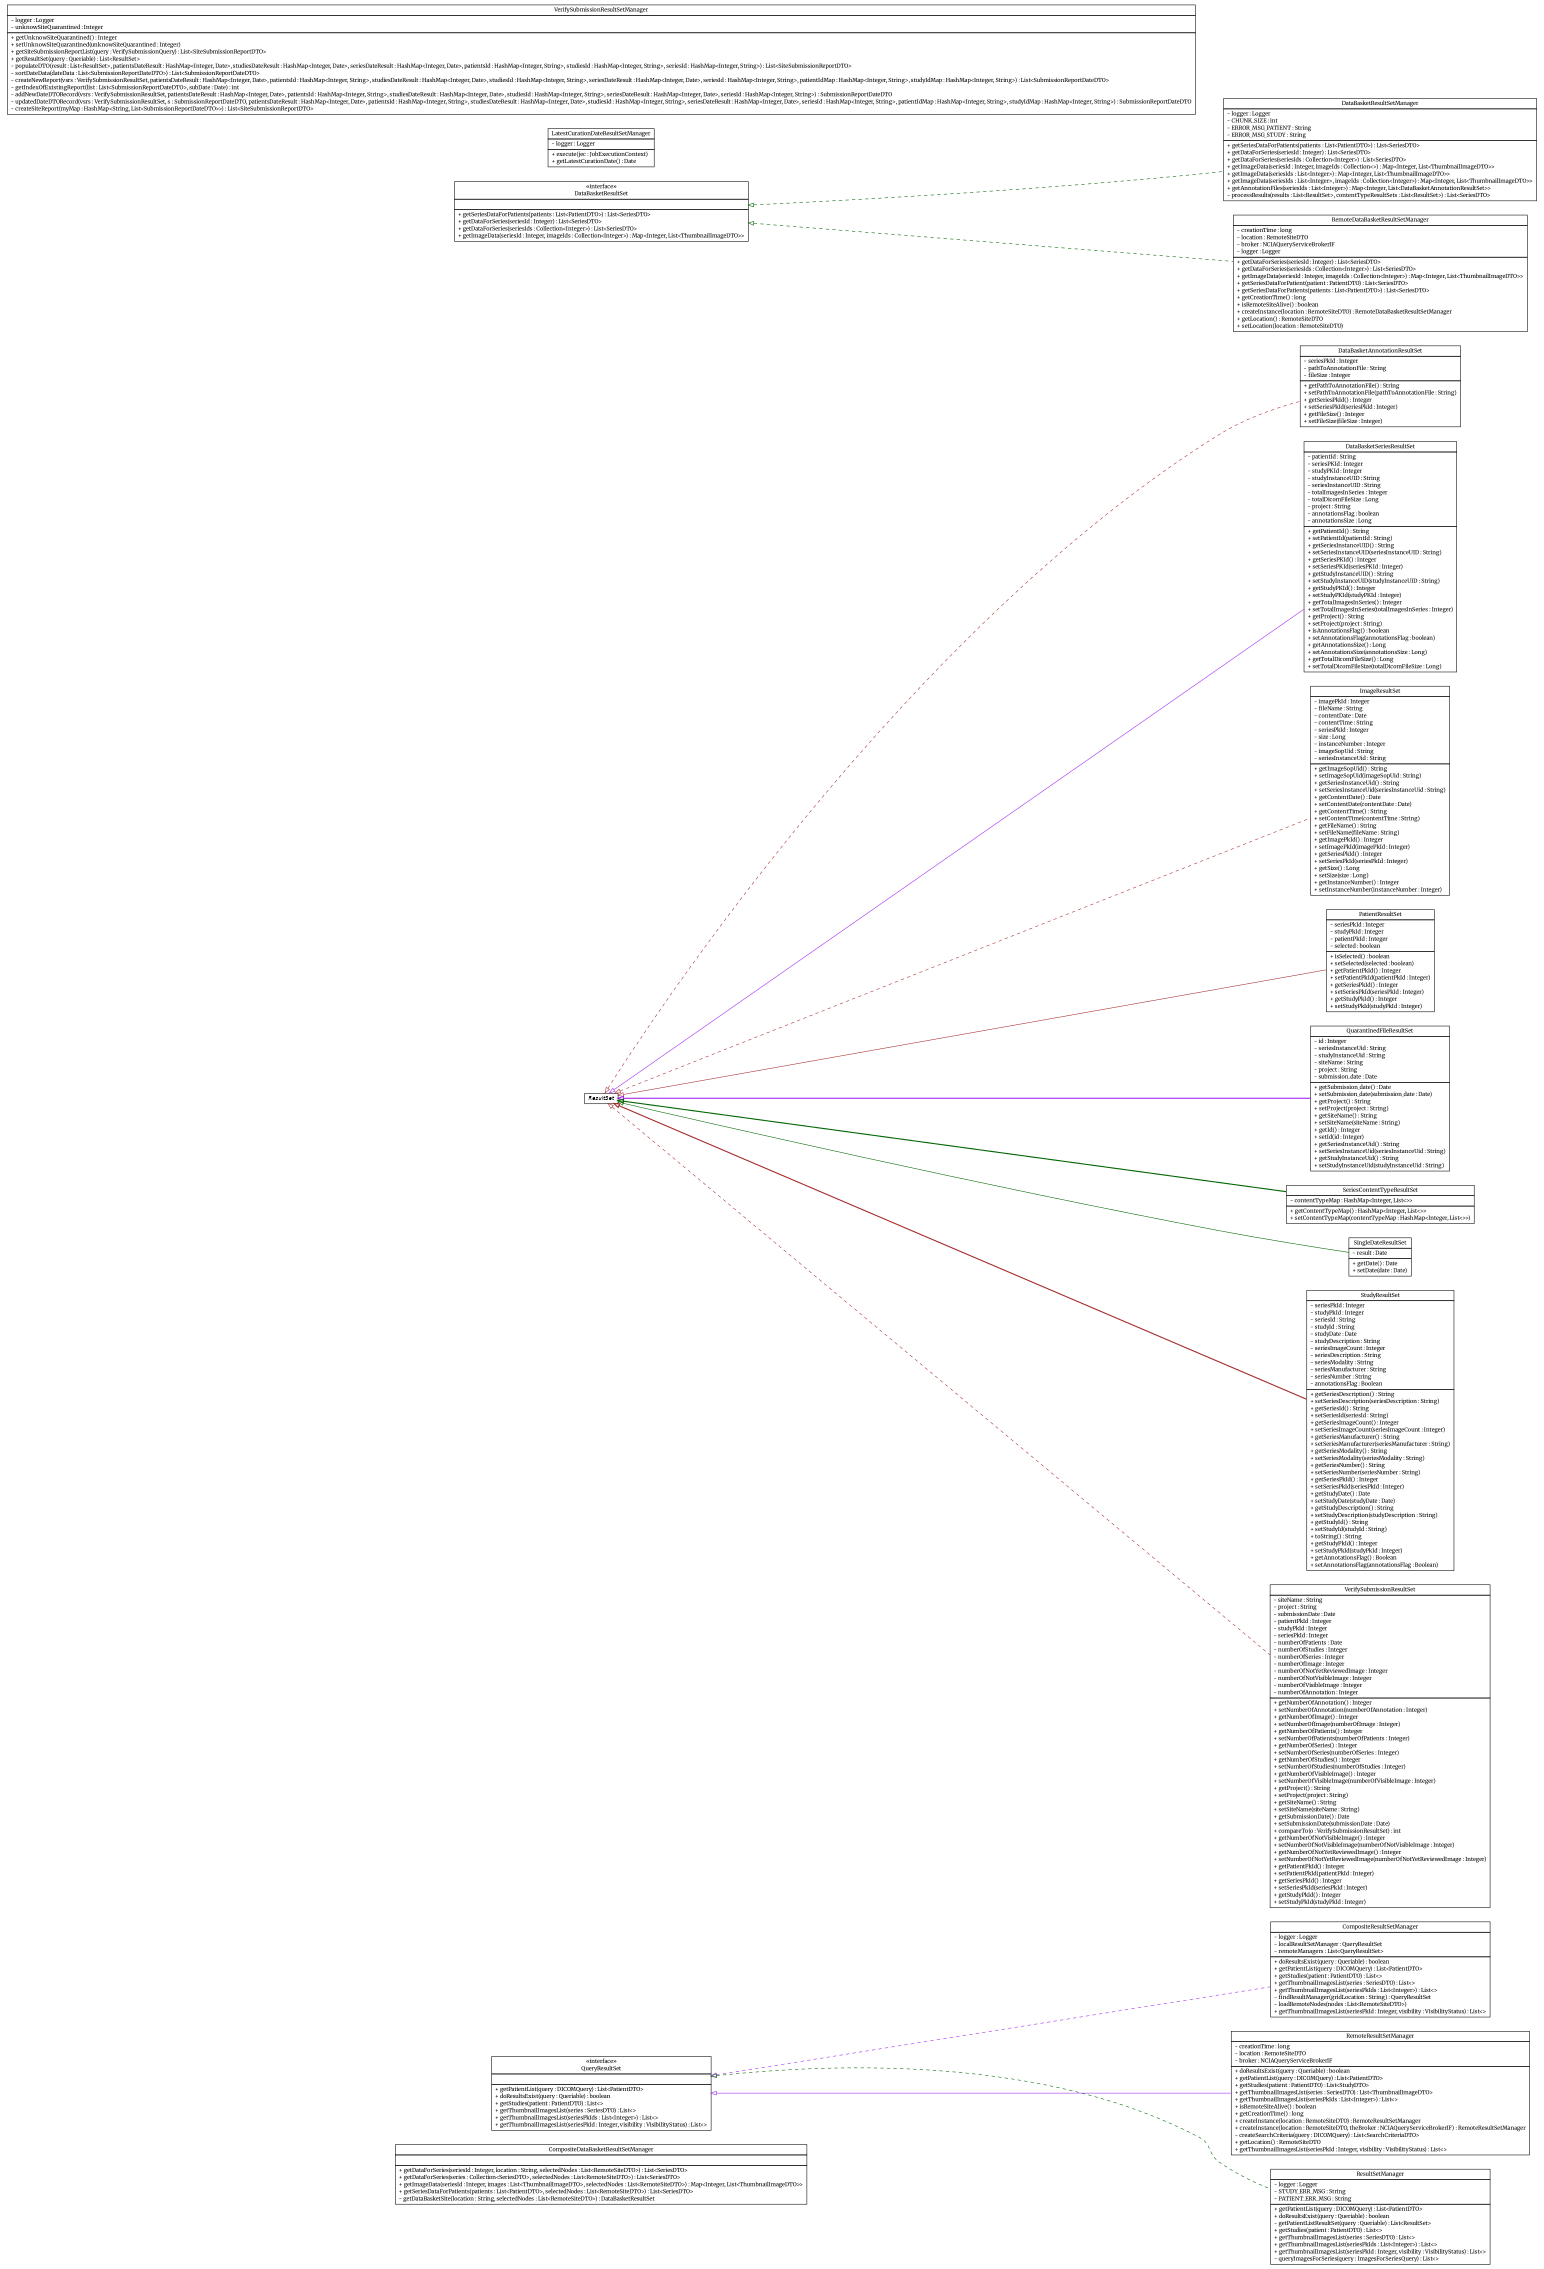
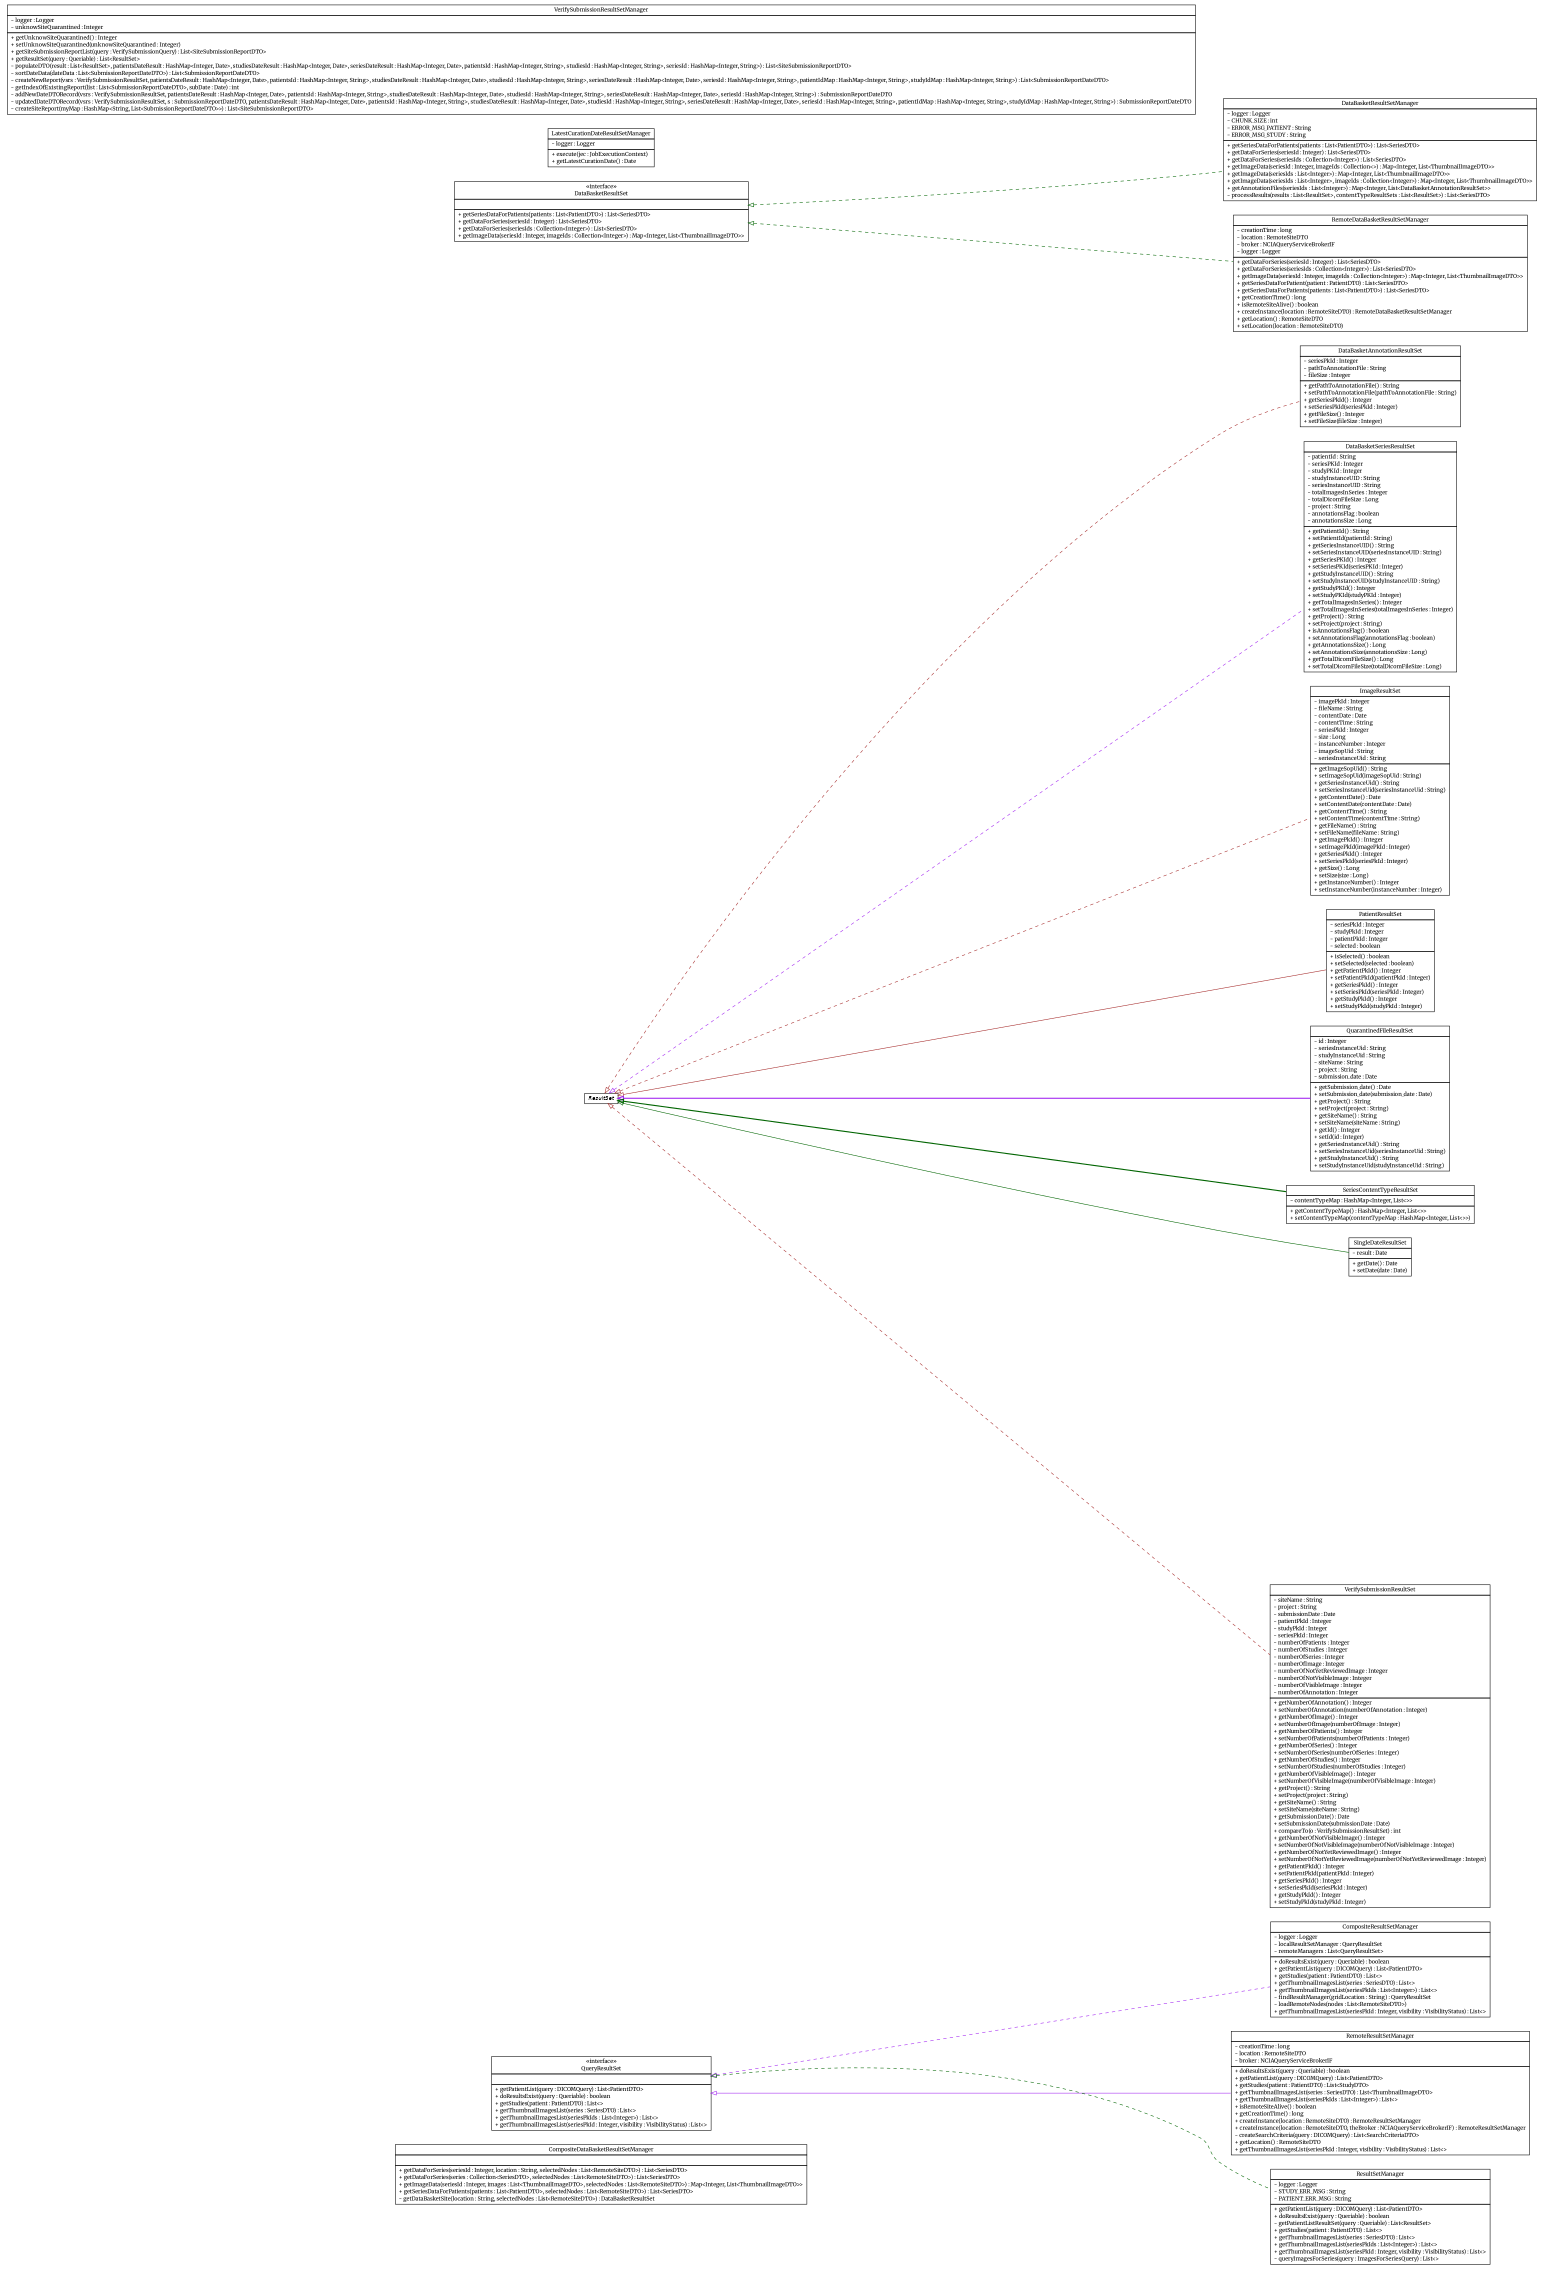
edge "DataBasketSeriesResultSet" -> "ResultSet": style solid -> dashed
node "StudyResultSet": removed
node "VerifySubmissionResultSet": text "- numberOfPatients : Date" -> "- numberOfPatients : Integer"
